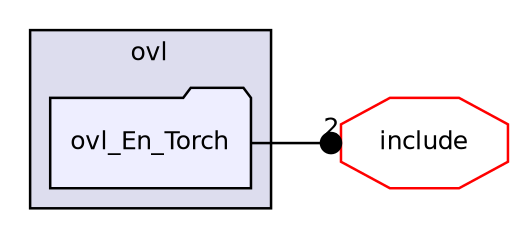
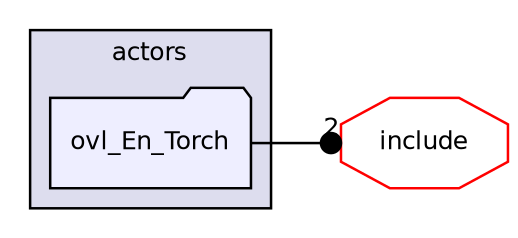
cluster "ovl": label "ovl" -> "actors"
